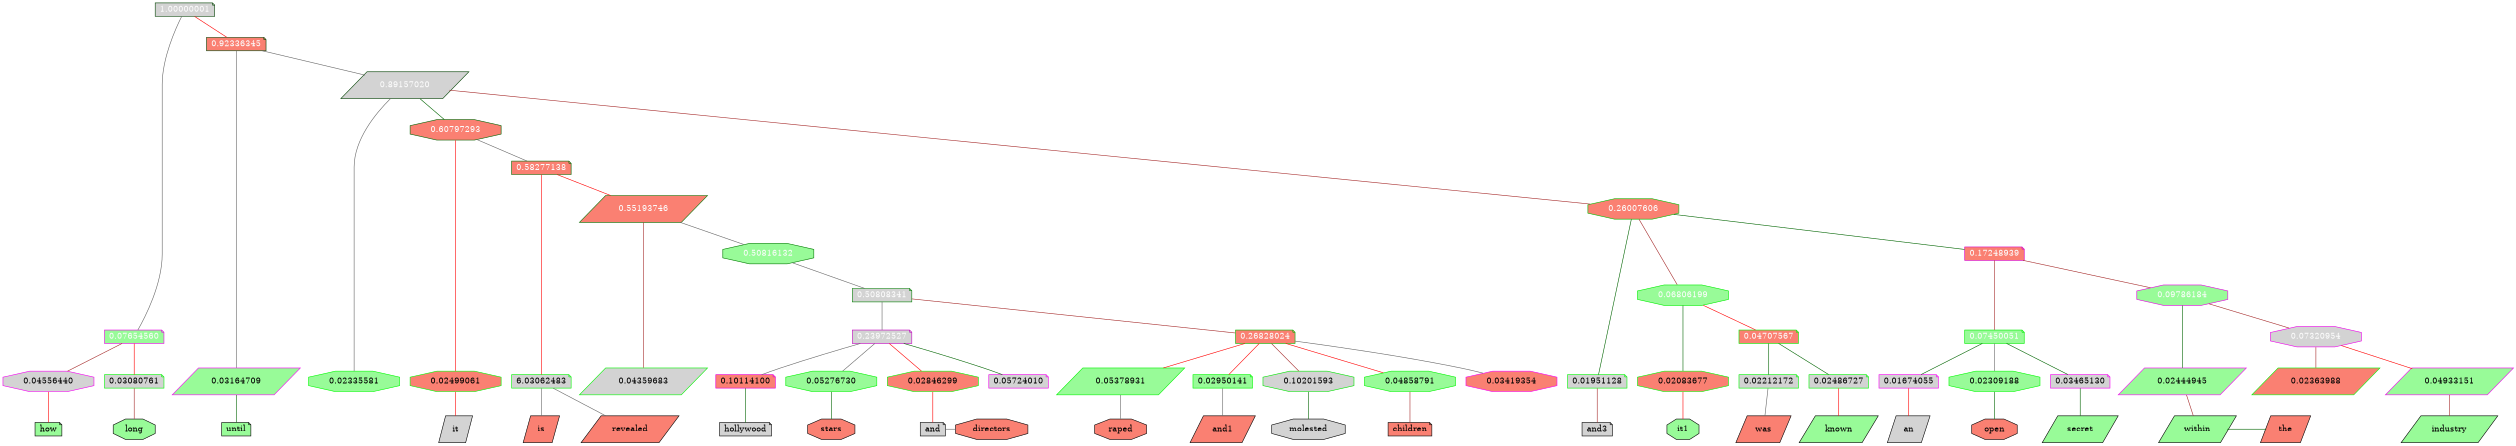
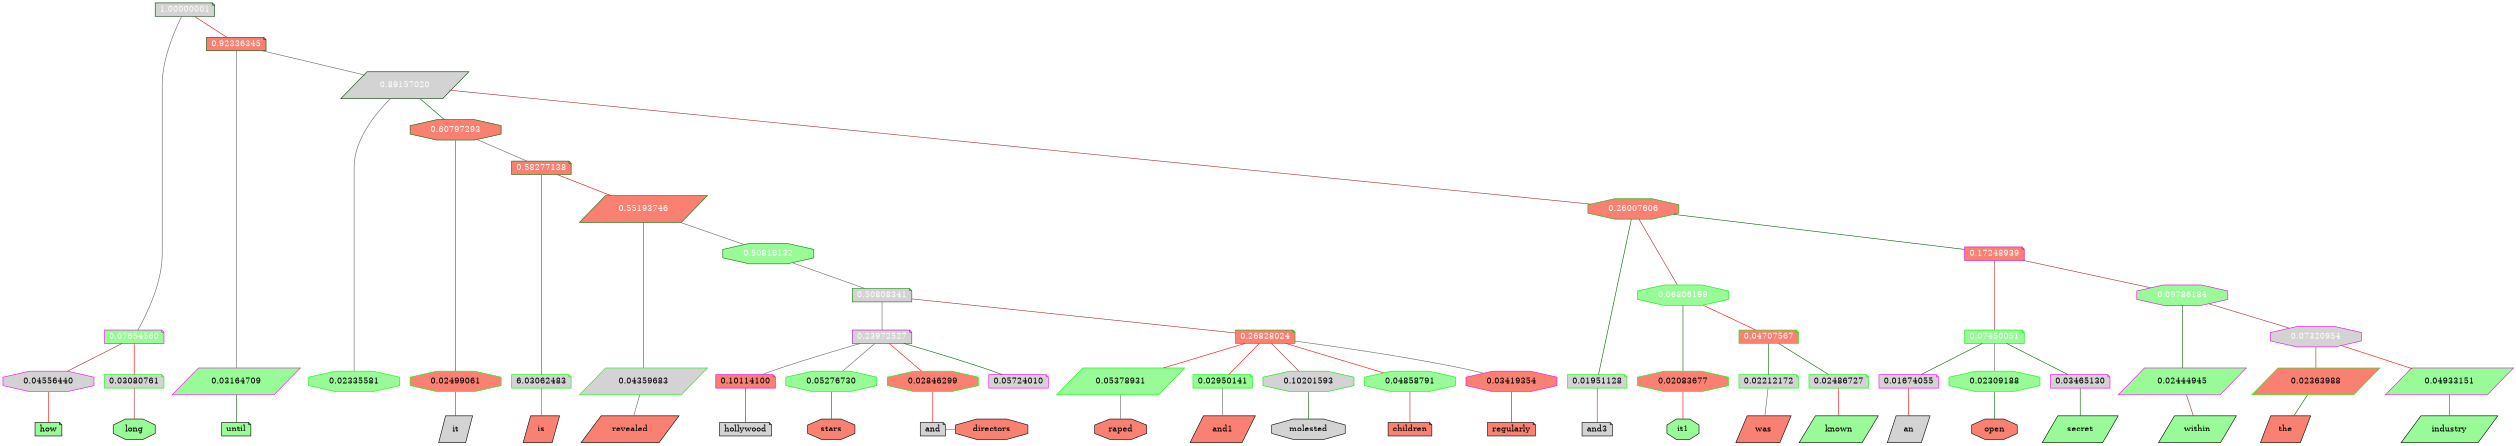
edge "6.03062483" -- "revealed": now "0.04359683" -- "revealed"
node "regularly": added
edge "within" -- "the": now "0.02363988" -- "the"
